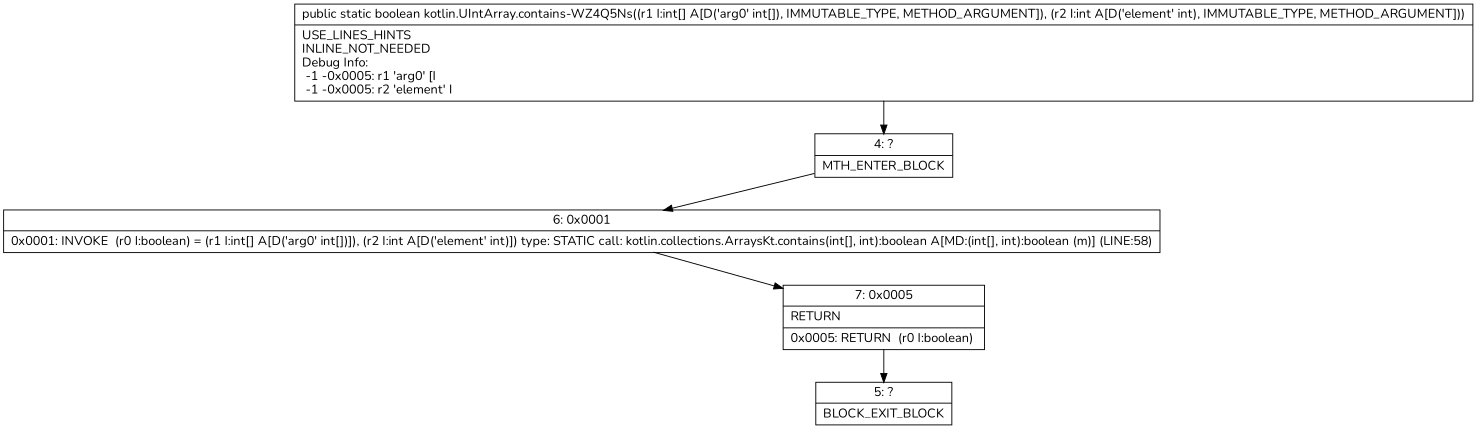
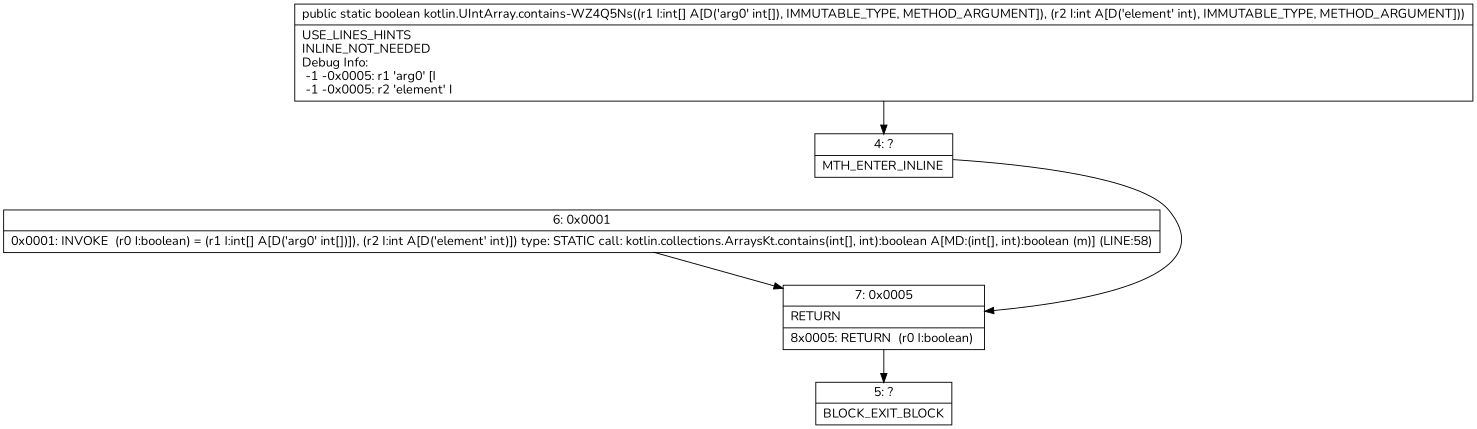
node "4: ?": text "MTH_ENTER_BLOCK" -> "MTH_ENTER_INLINE"
edge "4: ?" -> "6: 0x0001": now "4: ?" -> "7: 0x0005"
node "7: 0x0005": text "0x0005: RETURN  (r0 I:boolean)" -> "8x0005: RETURN  (r0 I:boolean)"
